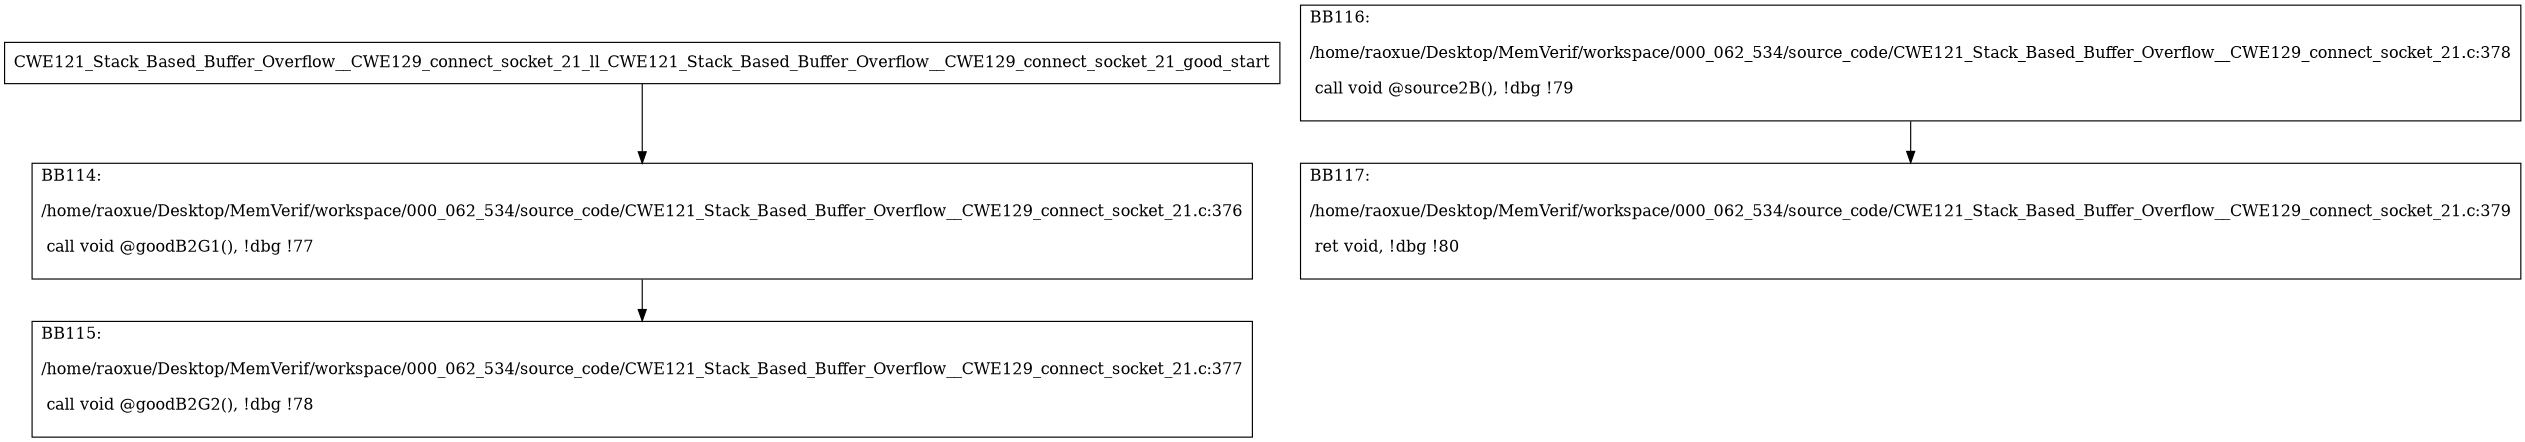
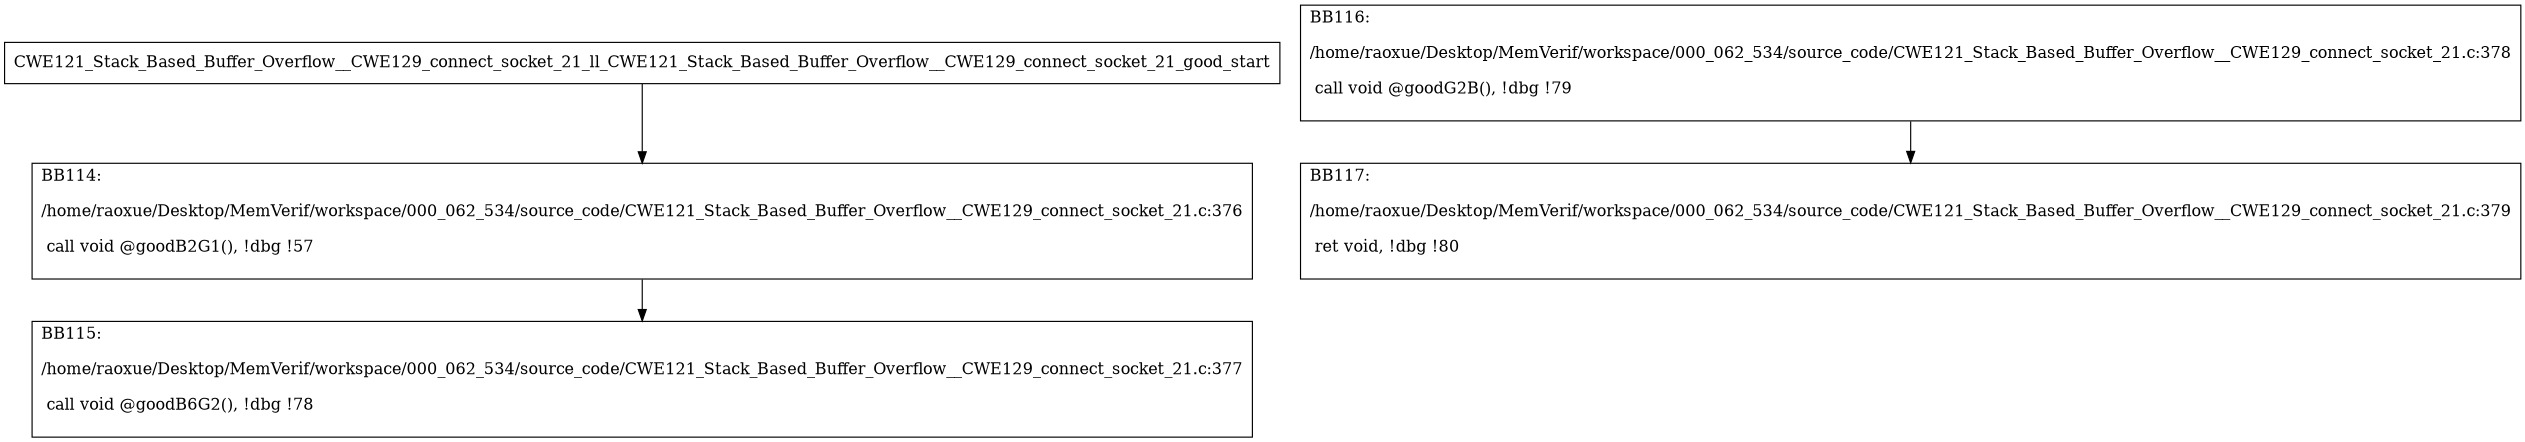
node "BB116:": text "call void @source2B(), !dbg !79" -> "call void @goodG2B(), !dbg !79"
node "BB114:": text "call void @goodB2G1(), !dbg !77" -> "call void @goodB2G1(), !dbg !57"
node "BB115:": text "call void @goodB2G2(), !dbg !78" -> "call void @goodB6G2(), !dbg !78"
